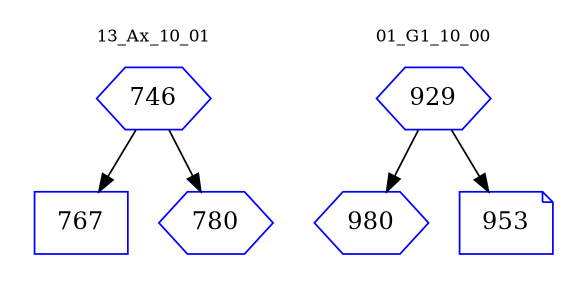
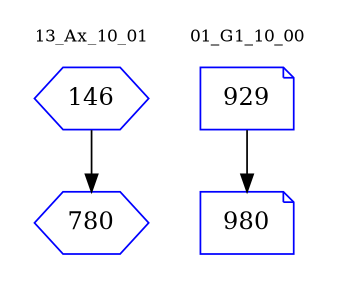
node "746": label "746" -> "146"
node "929": shape hexagon -> note
node "767": removed
node "980": shape hexagon -> note
node "953": removed
